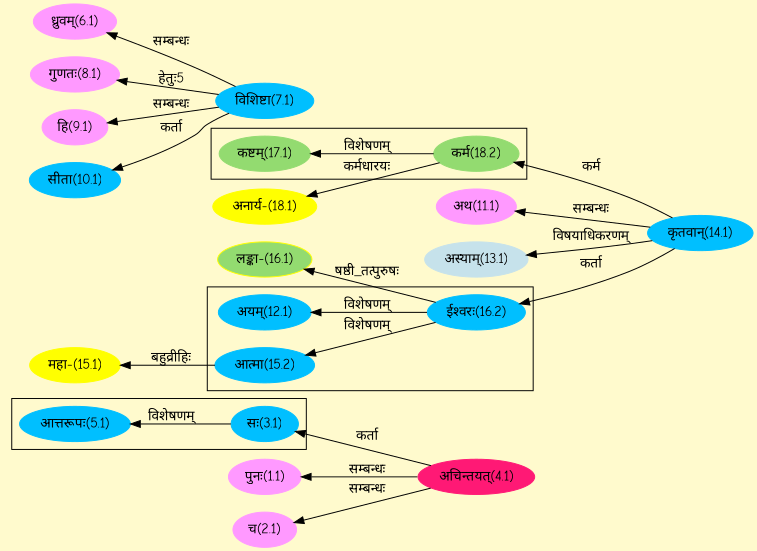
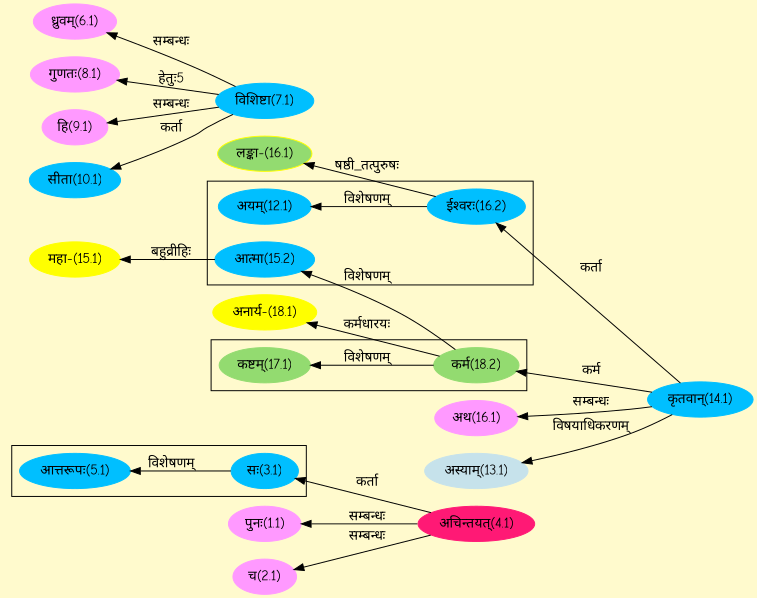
node "अथ(11.1)": label "अथ(11.1)" -> "अथ(16.1)"
edge "ईश्वरः(16.2)" -> "आत्मा(15.2)": now "कर्म(18.2)" -> "आत्मा(15.2)"
